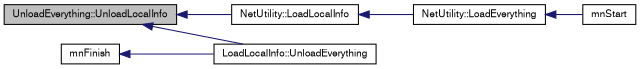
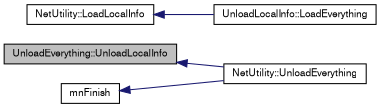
edge "NetUtility::LoadLocalInfo" -> "UnloadEverything::UnloadLocalInfo": removed
node "NetUtility::LoadEverything": label "NetUtility::LoadEverything" -> "UnloadLocalInfo::LoadEverything"
node "mnStart": removed
node "LoadLocalInfo::UnloadEverything": label "LoadLocalInfo::UnloadEverything" -> "NetUtility::UnloadEverything"
